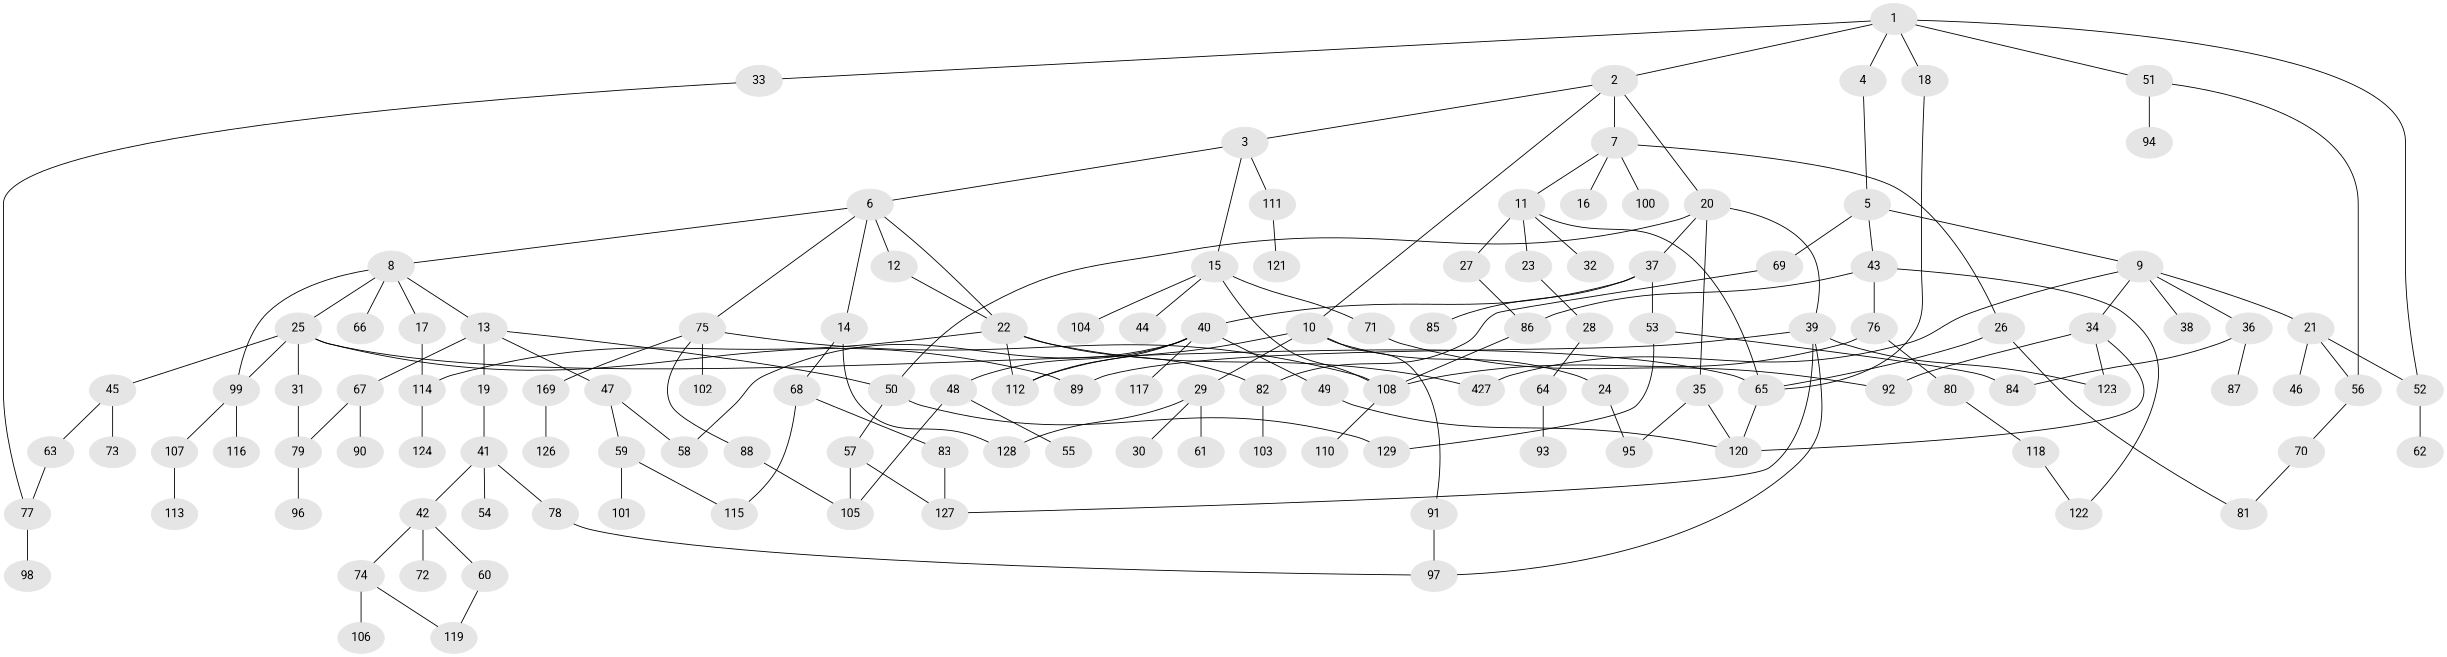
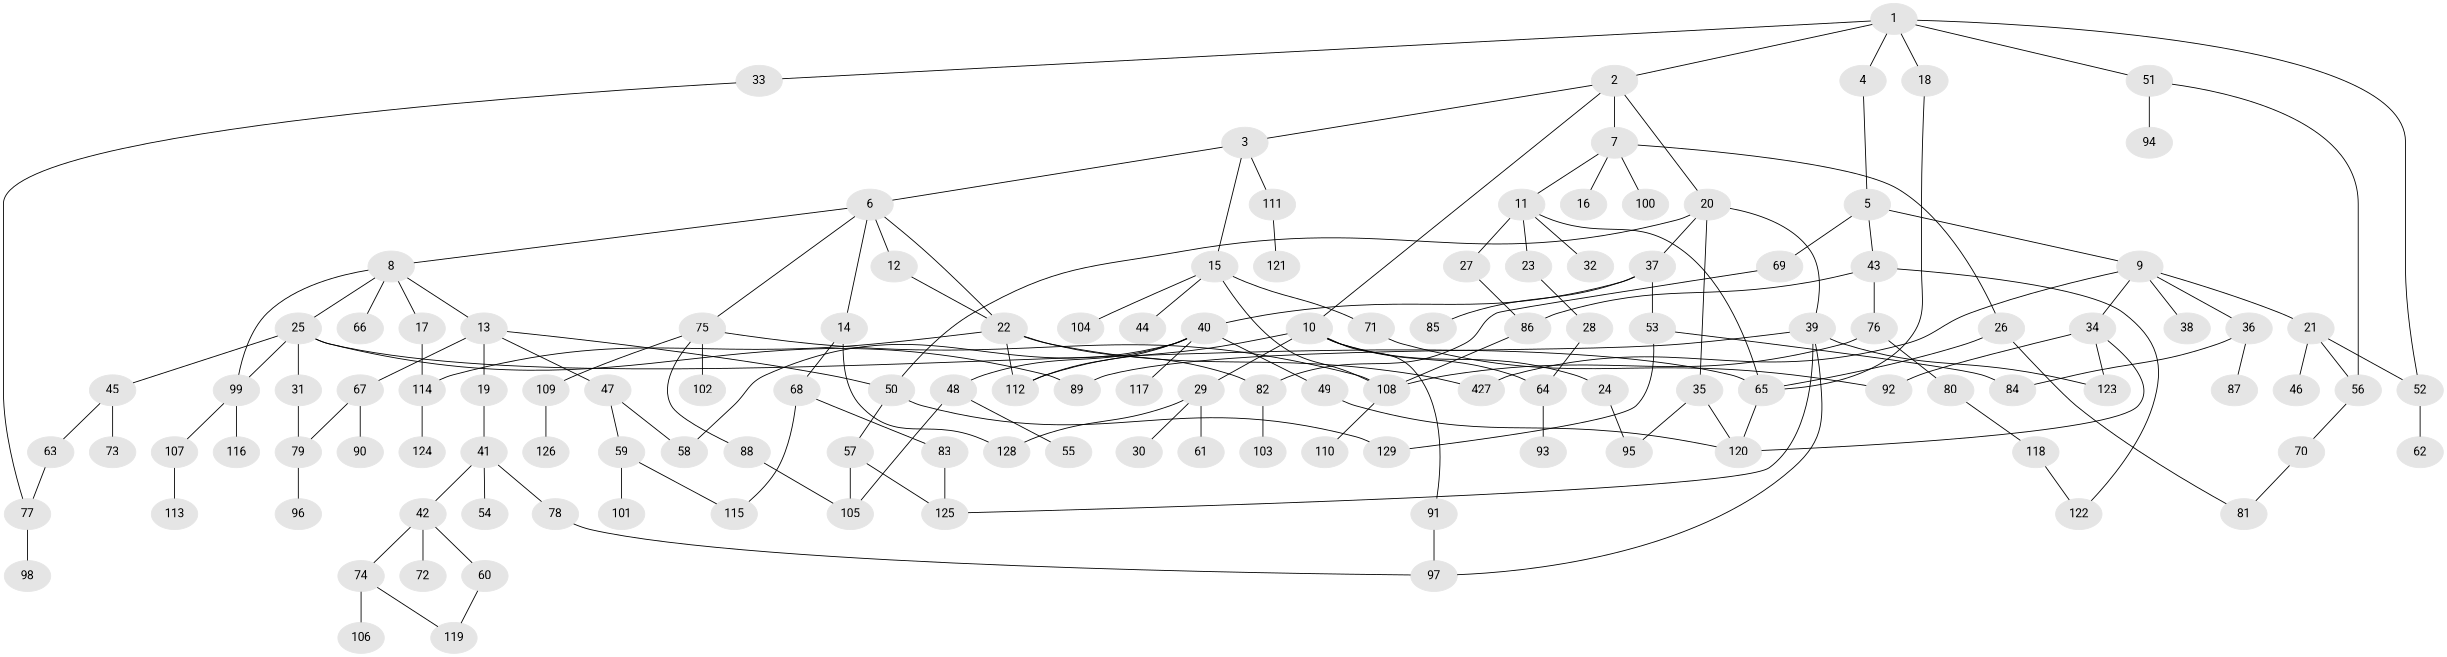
edge "10" -- "64": added
node "169": label "169" -> "109"
node "127": label "127" -> "125"
